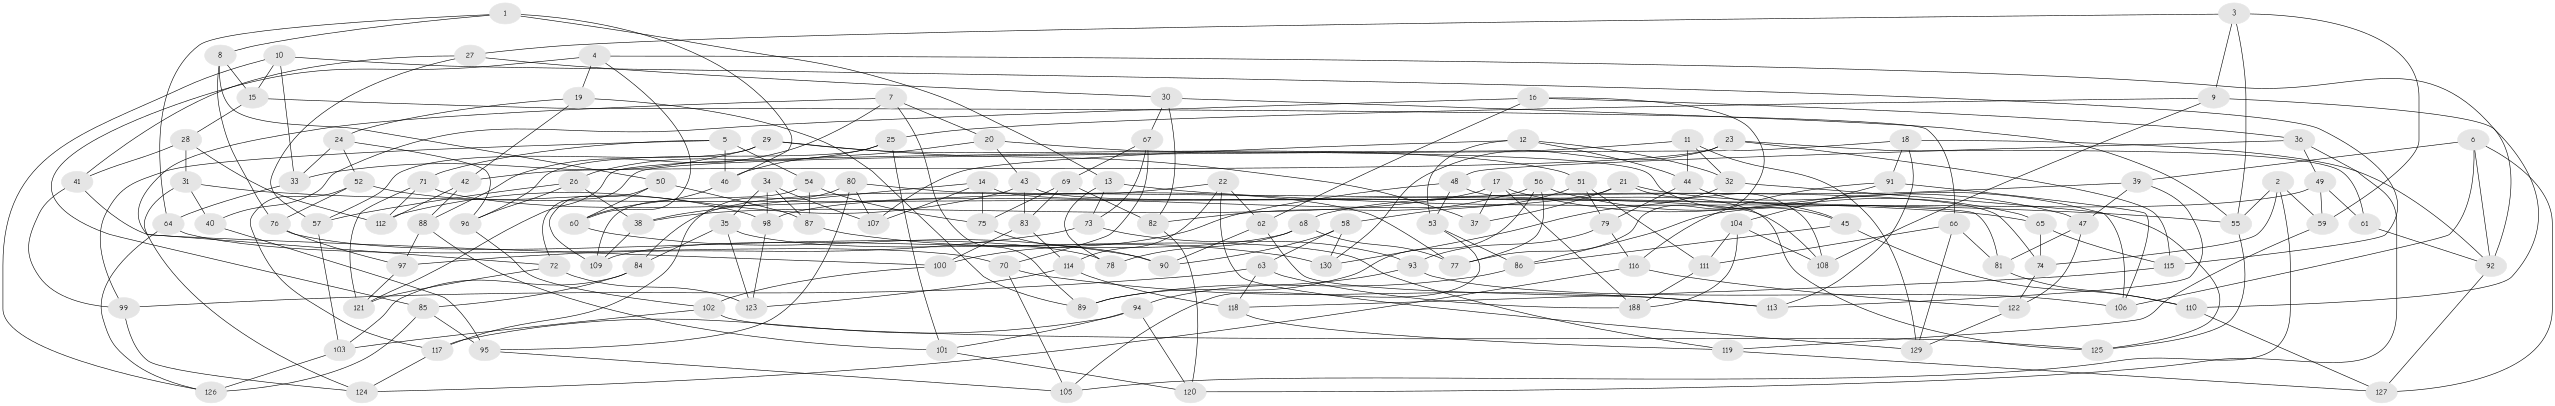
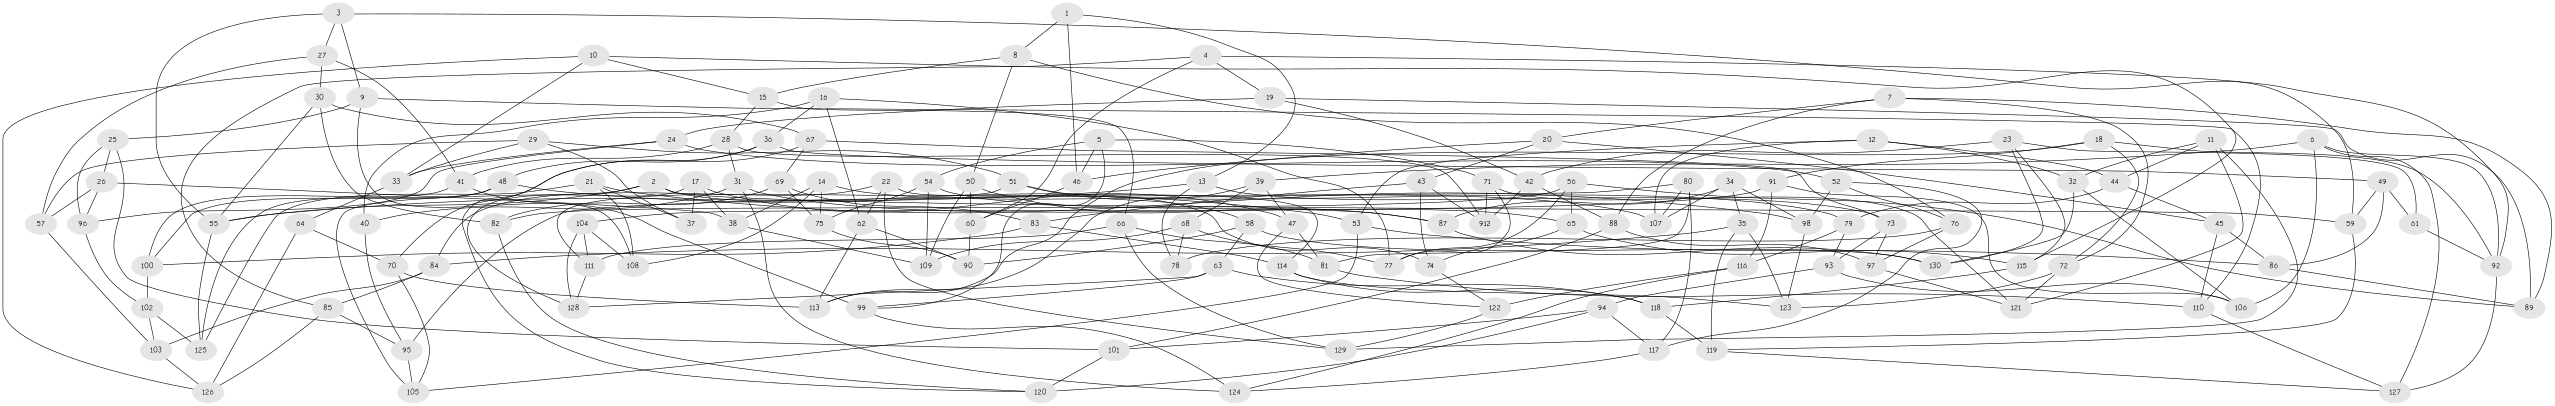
edge "1" -- "64": removed
node "112": label "112" -> "912"
node "188": label "188" -> "128"
